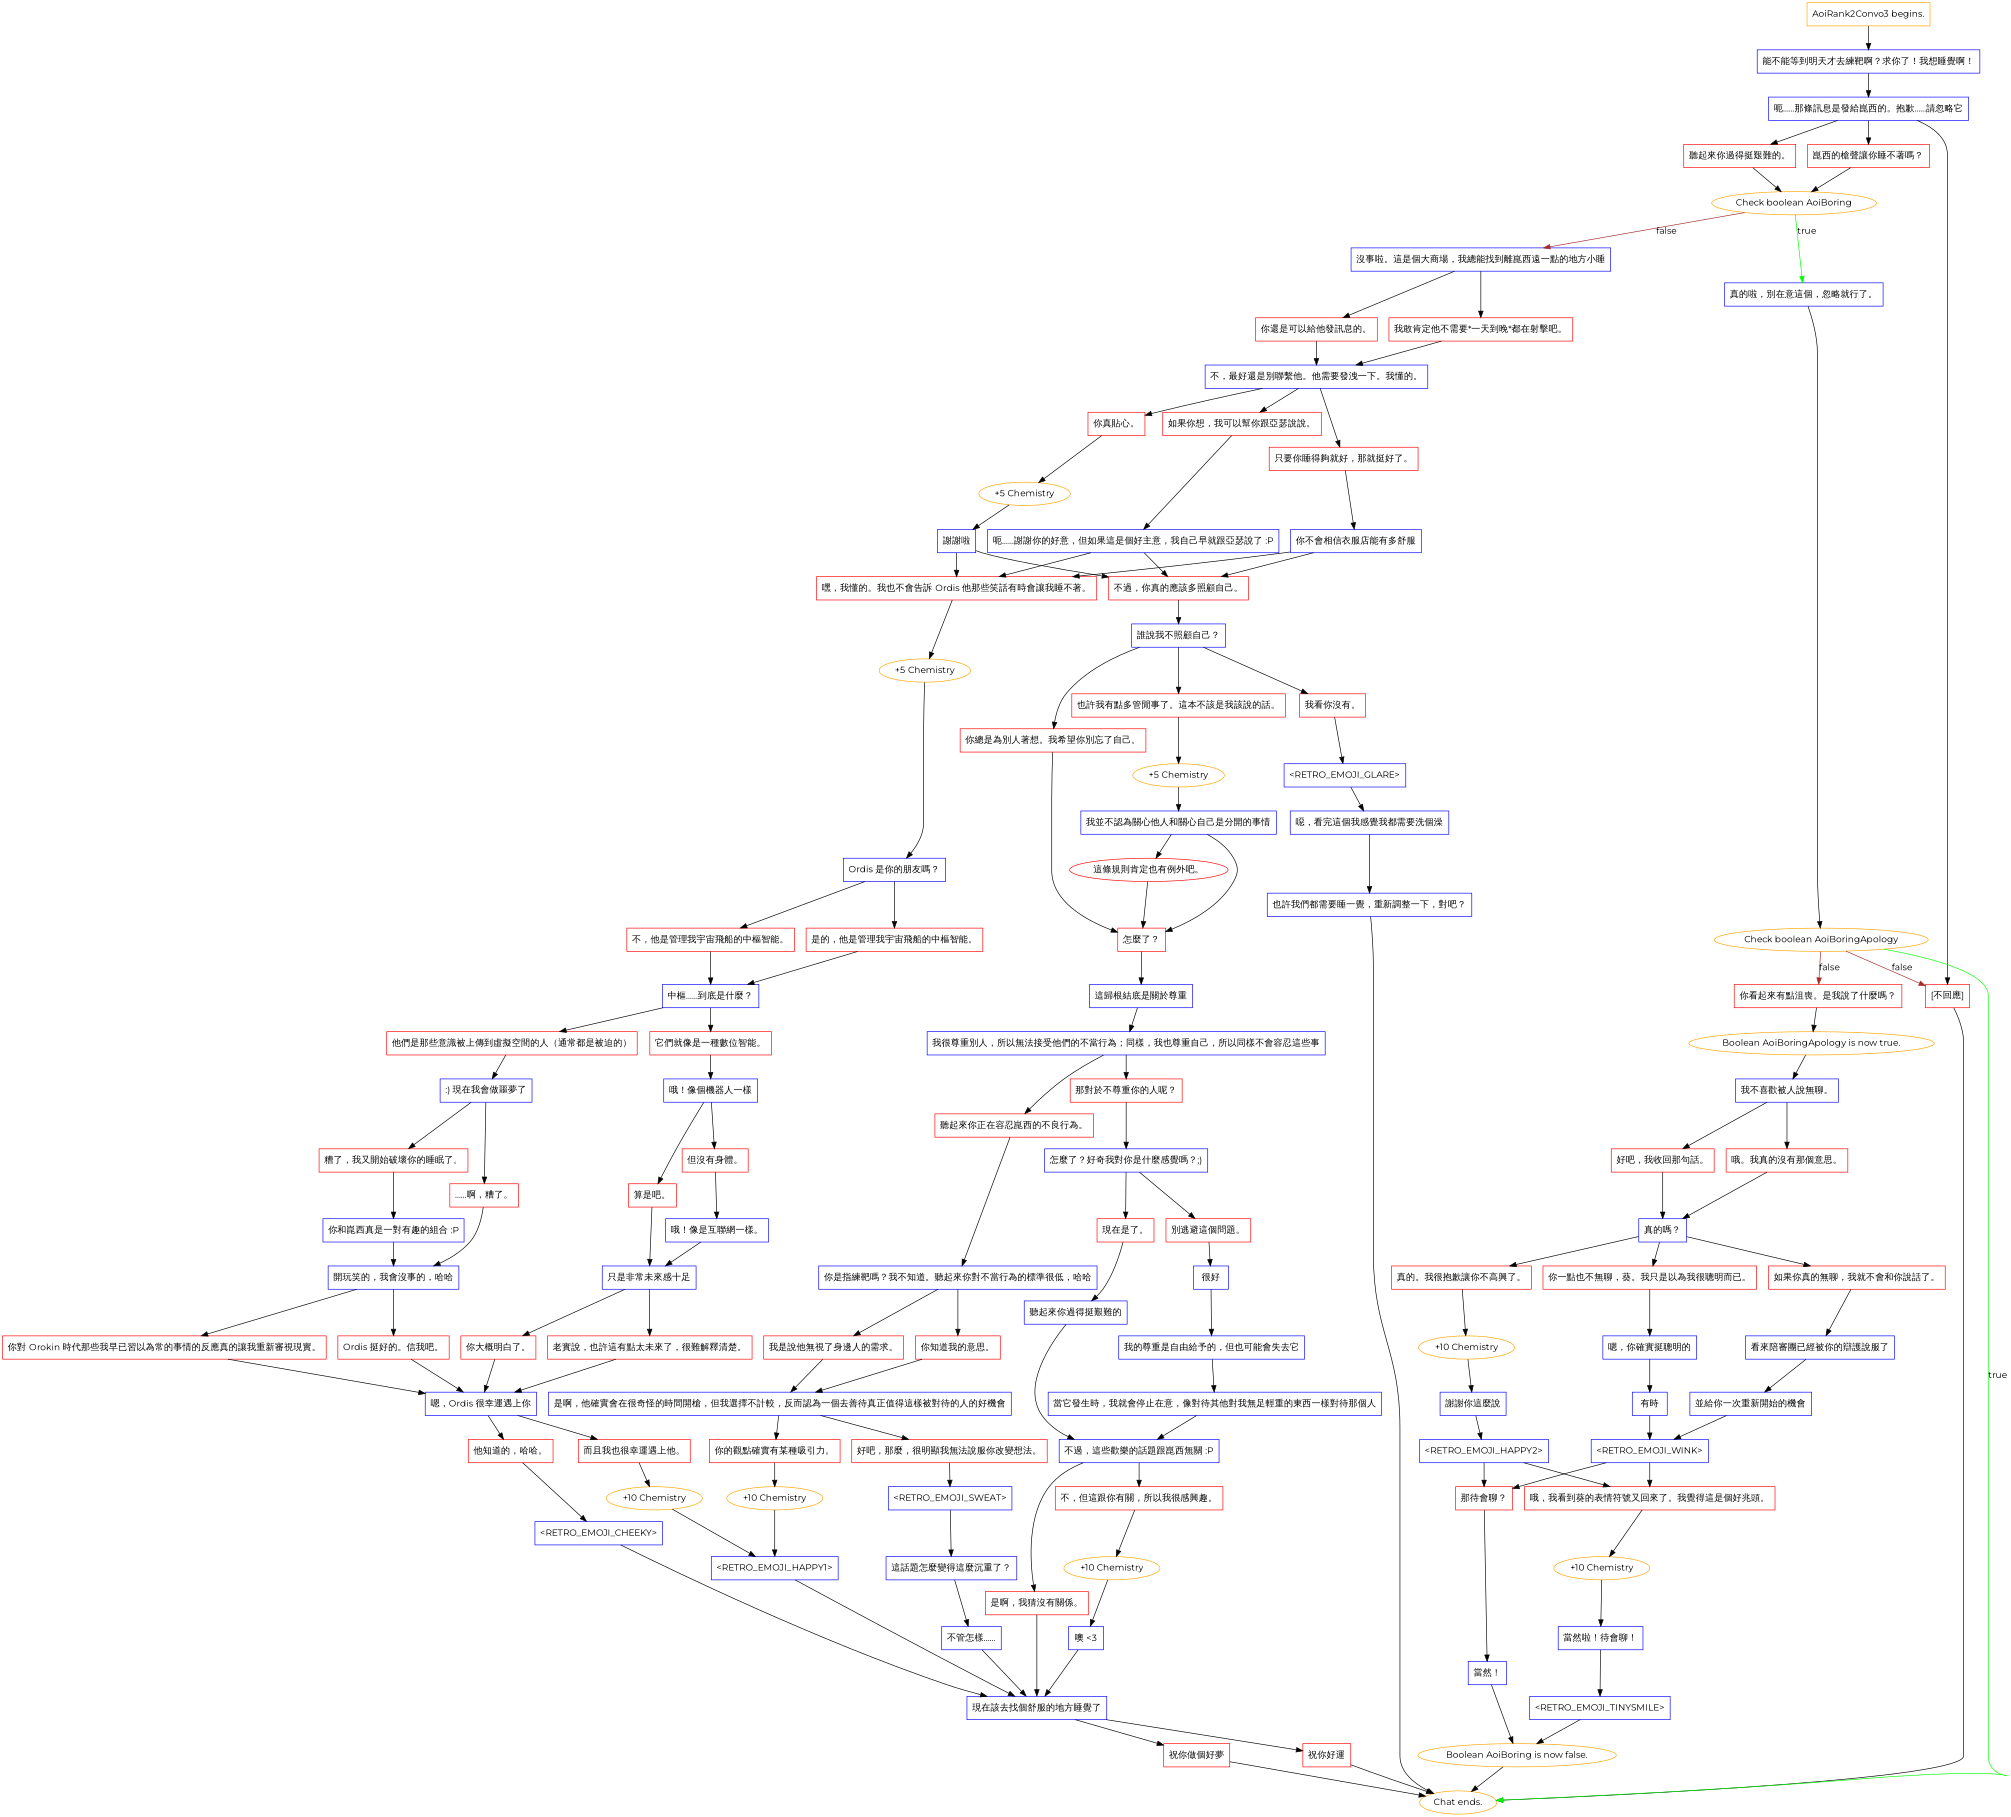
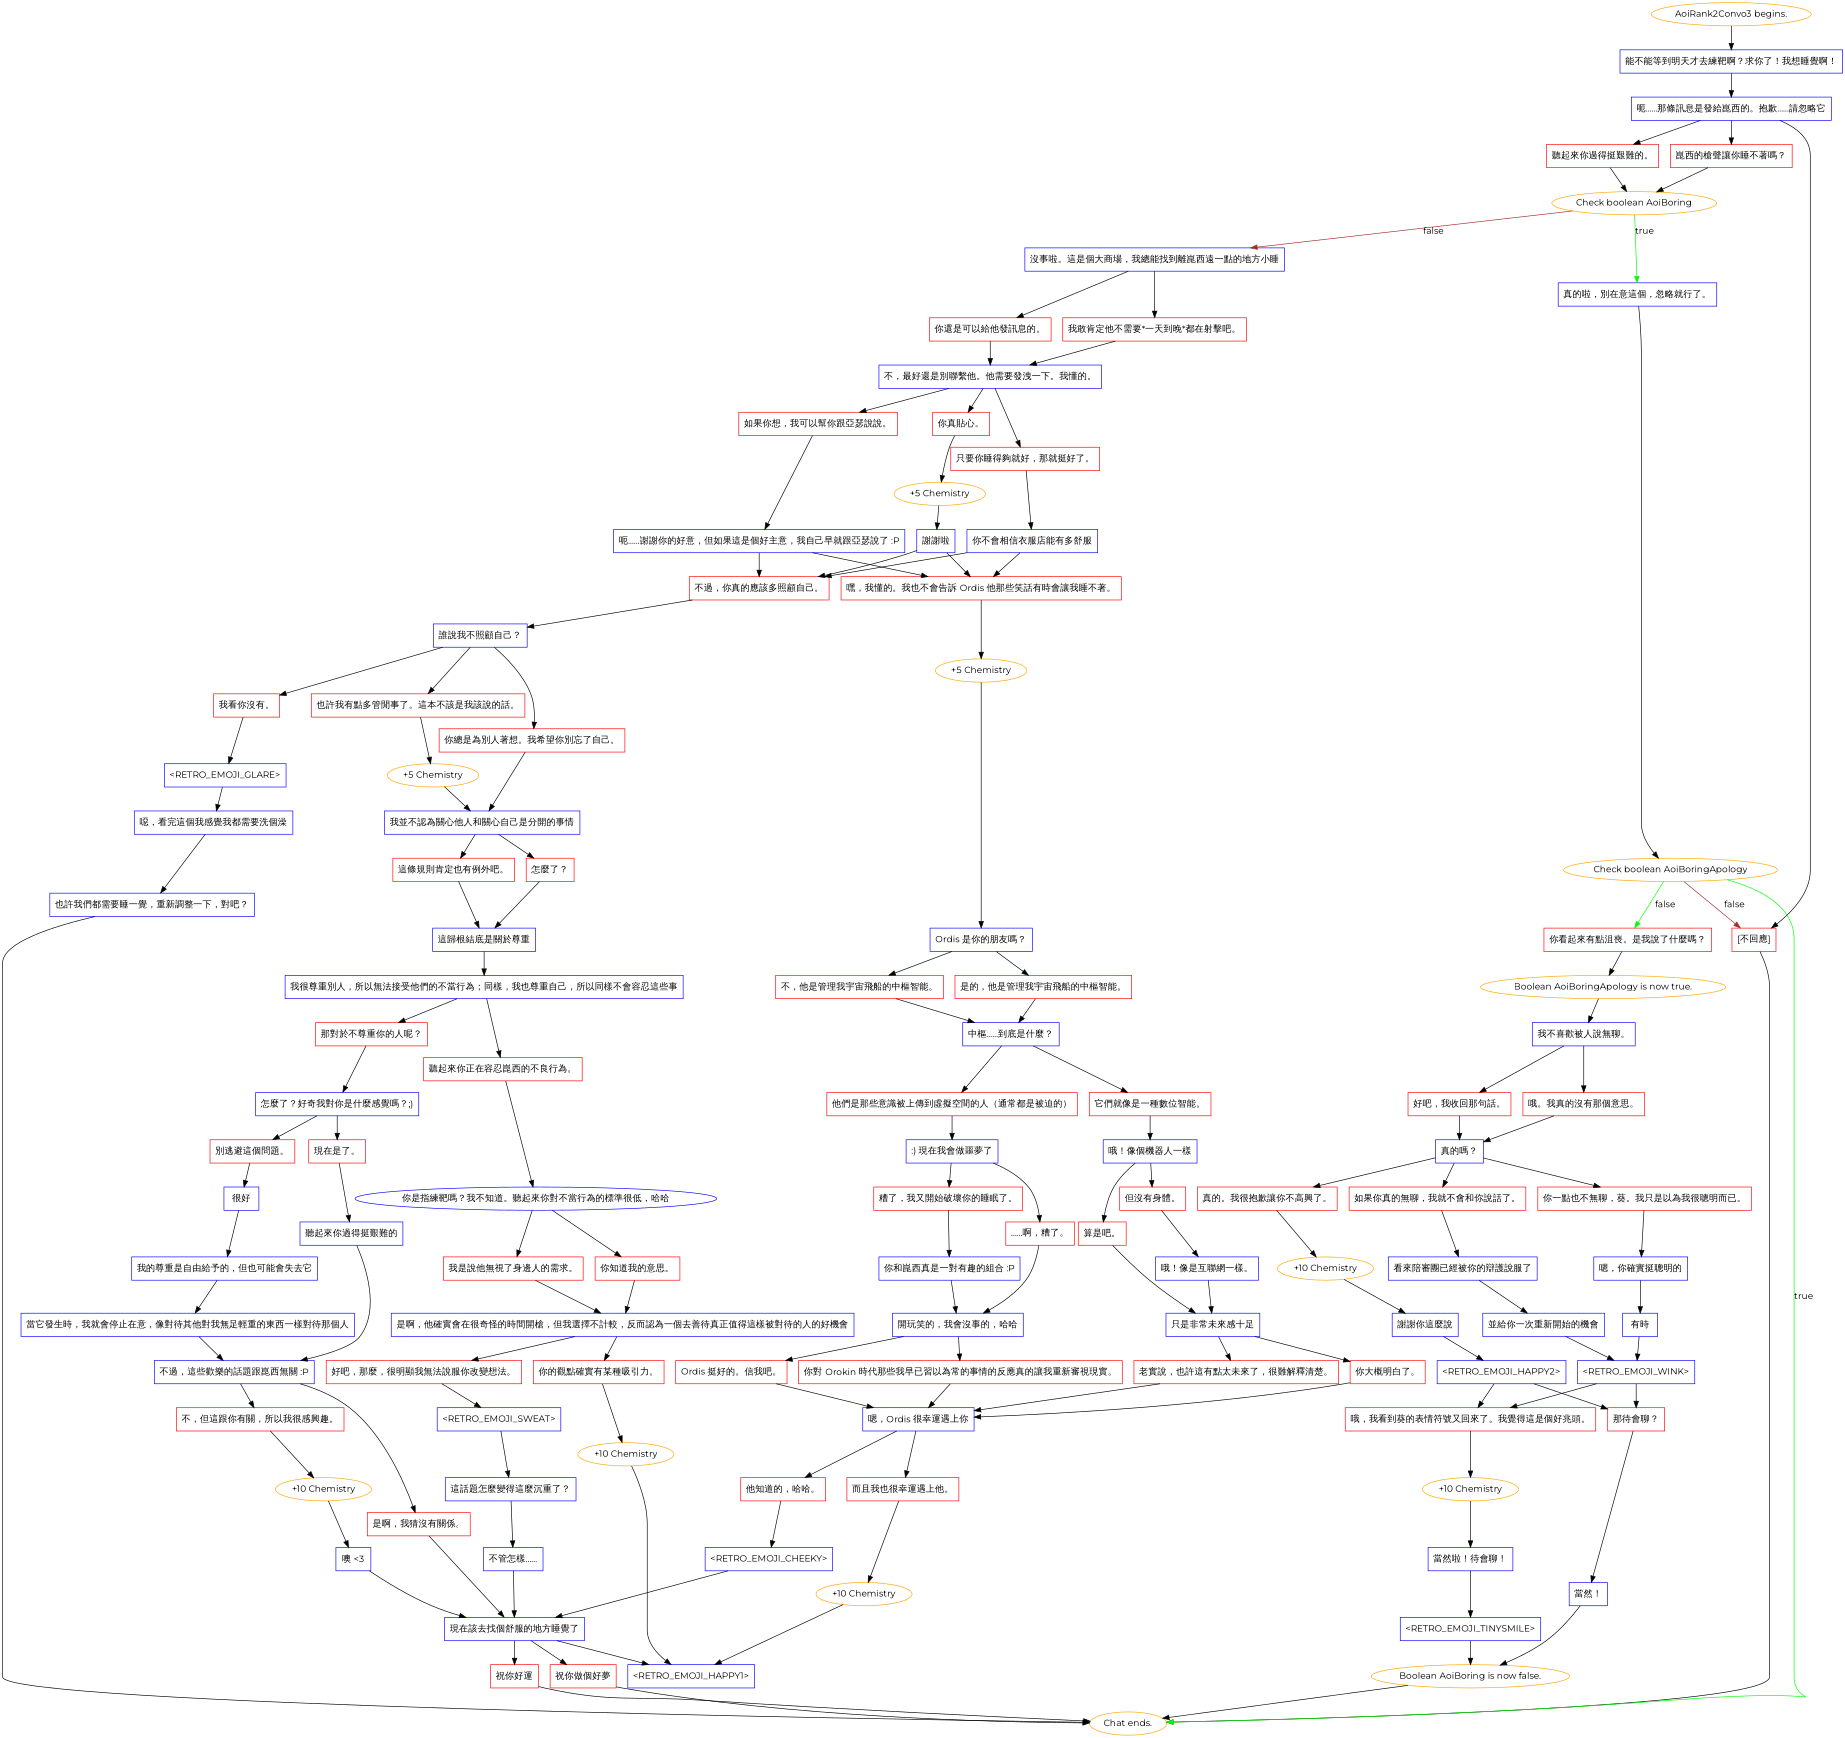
node "AoiRank2Convo3 begins.": shape box -> ellipse
edge "你總是為別人著想。我希望你別忘了自己。" -> "怎麼了？": now "你總是為別人著想。我希望你別忘了自己。" -> "我並不認為關心他人和關心自己是分開的事情"
node "這條規則肯定也有例外吧。": shape ellipse -> box
edge "這條規則肯定也有例外吧。" -> "怎麼了？": now "這條規則肯定也有例外吧。" -> "這歸根結底是關於尊重"
edge "Check boolean AoiBoringApology" -> "你看起來有點沮喪。是我說了什麼嗎？": color brown -> green
node "你是指練靶嗎？我不知道。聽起來你對不當行為的標準很低，哈哈": shape box -> ellipse
edge "<RETRO_EMOJI_HAPPY1>" -> "現在該去找個舒服的地方睡覺了": reversed
